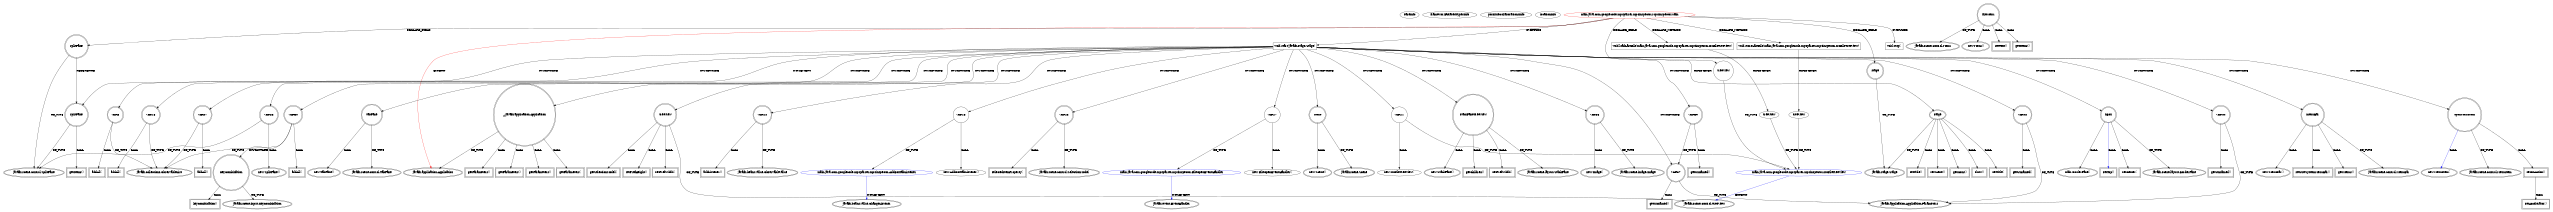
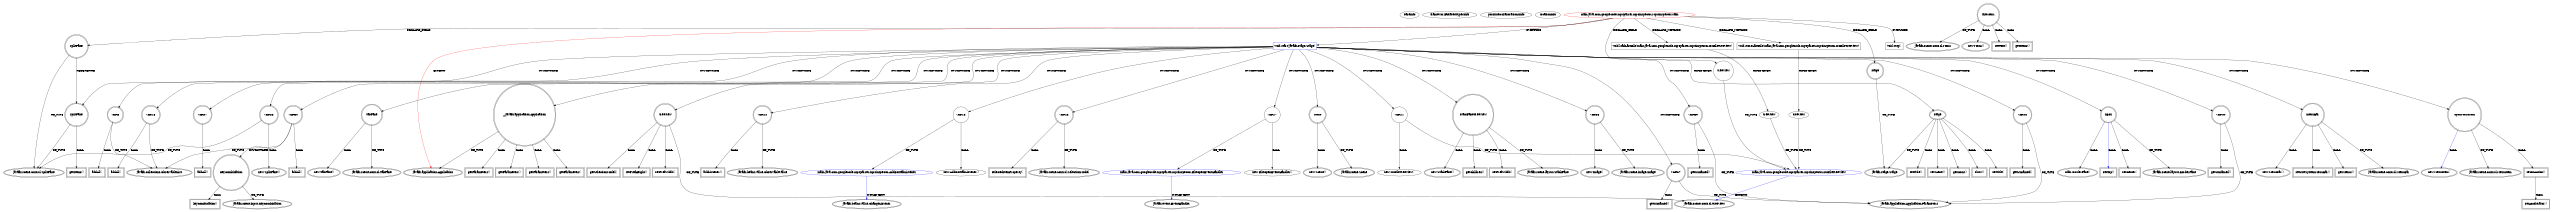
node "void start(javafx.stage.Stage)": color black -> blue
edge "void start(javafx.stage.Stage)" -> "VAR18": label "IMPLEMENT" -> "INSTANTIATE"
edge "VAR39" -> "VAR37": now "VAR39" -> "javafx.application.Application.Parameters"
edge "VAR27" -> "javafx.collections.ObservableList": removed, label "OF_TYPE"
